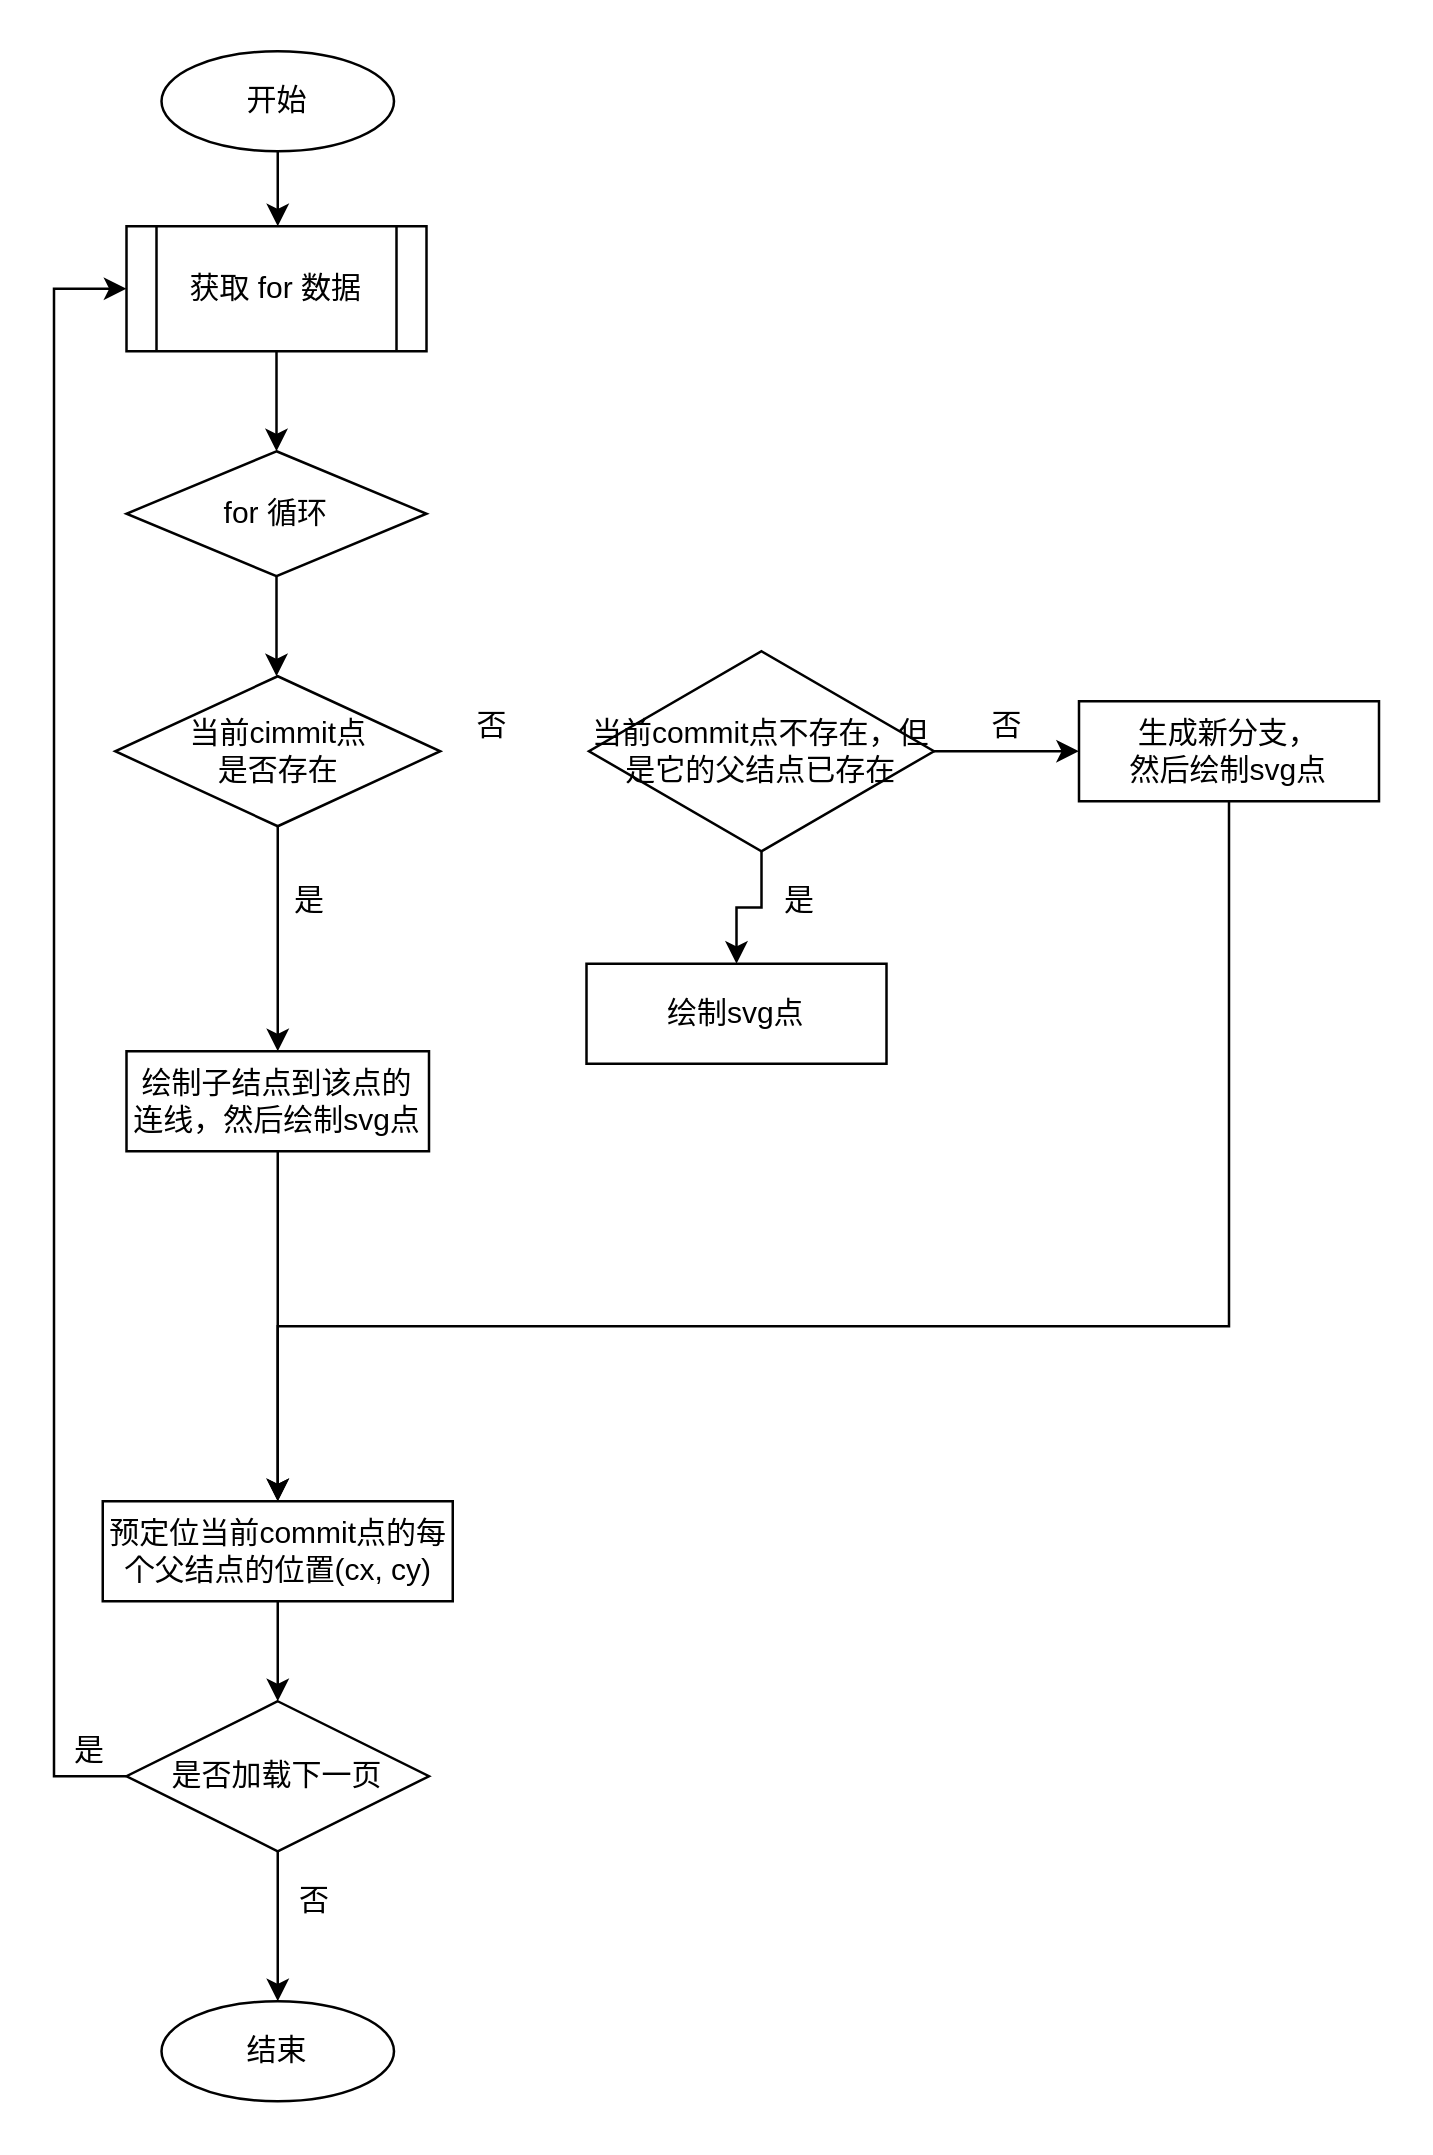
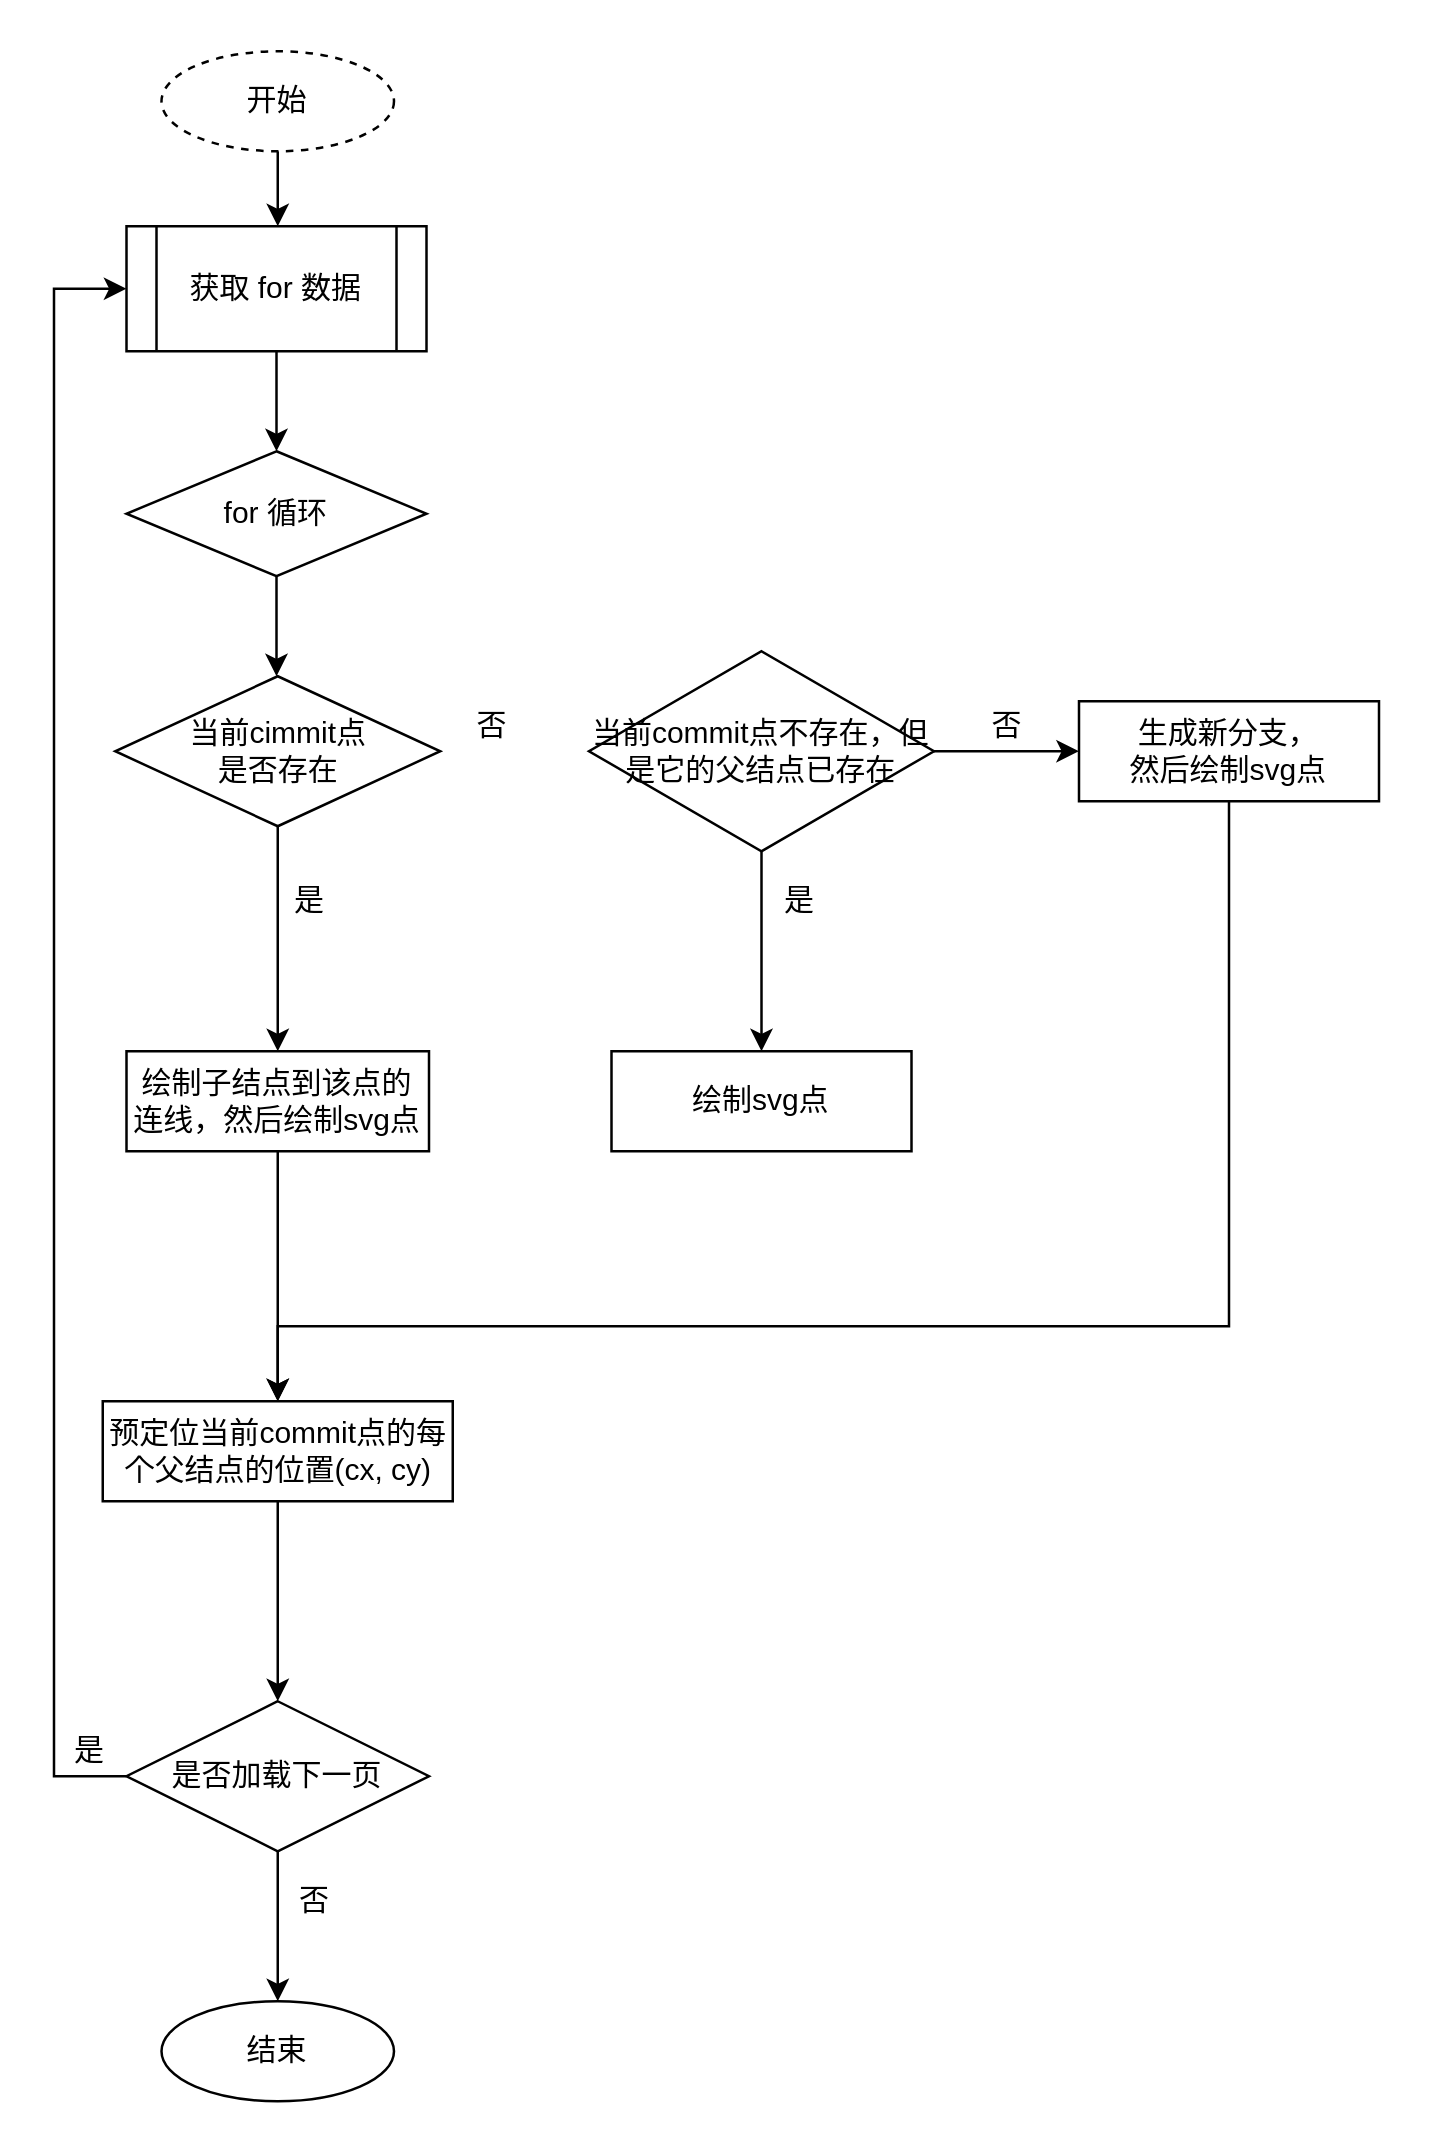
node "开始": style solid -> dashed
node "绘制svg点": moved (736, 1014) -> (761, 1101)
node "预定位当前commit点的每个父结点的位置(cx, cy)": moved (278, 1551) -> (278, 1451)
